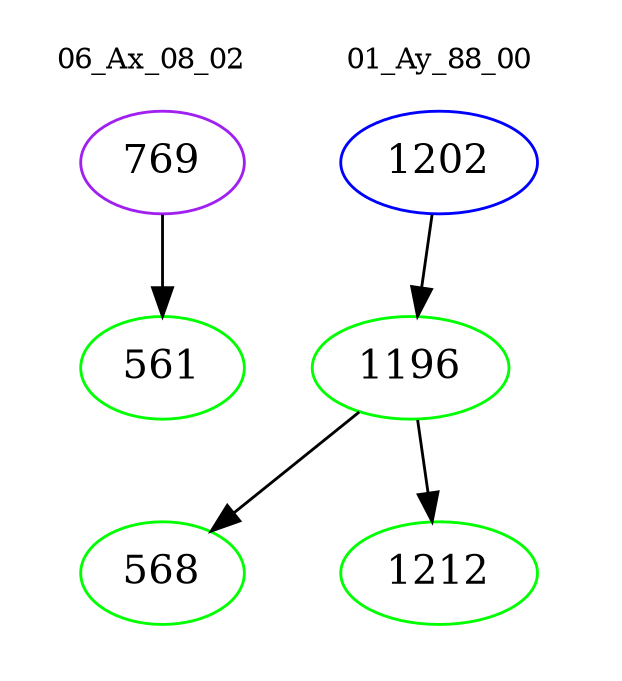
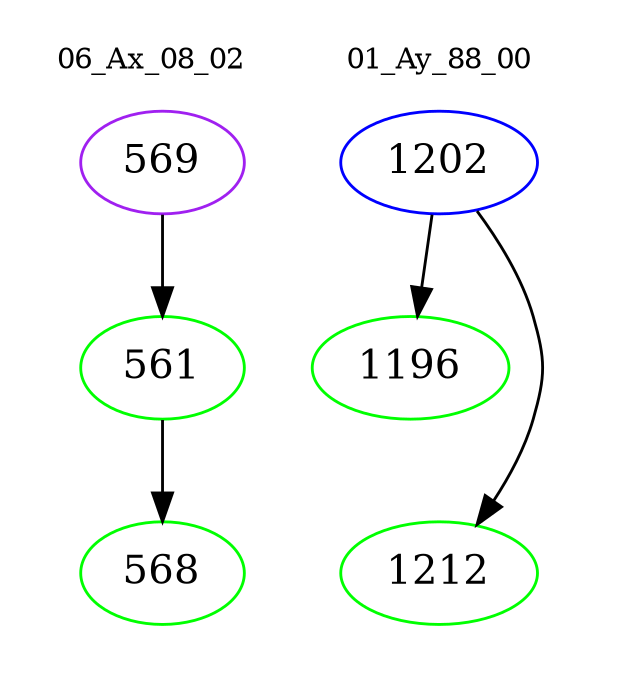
node "769": label "769" -> "569"
edge "1196" -> "568": now "561" -> "568"
edge "1196" -> "1212": now "1202" -> "1212"
